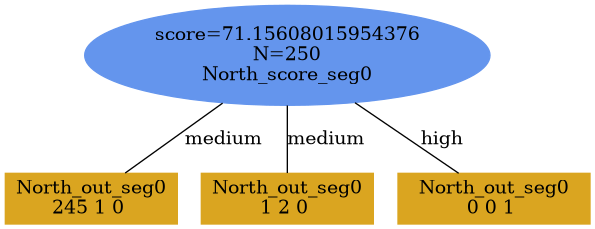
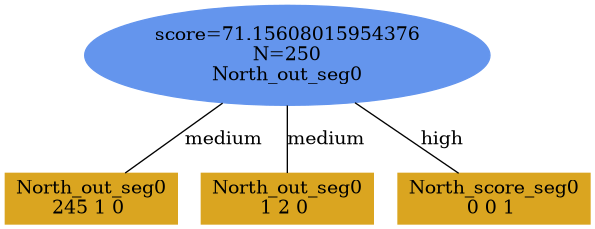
node "score=71.15608015954376 N=250 North_score_seg0": label "score=71.15608015954376 N=250 North_score_seg0" -> "score=71.15608015954376 N=250 North_out_seg0"
node "North_out_seg0 0 0 1": label "North_out_seg0 0 0 1" -> "North_score_seg0 0 0 1"
